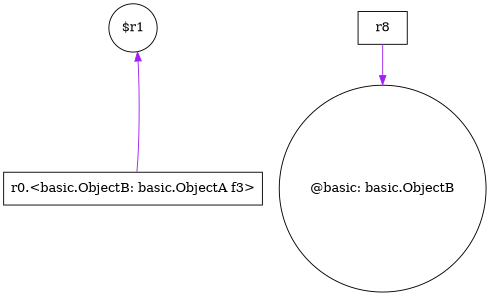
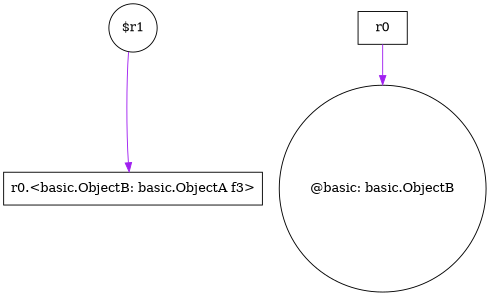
node "r8": label "r8" -> "r0"
edge "r0.<basic.ObjectB: basic.ObjectA f3>" -> "$r1": reversed
